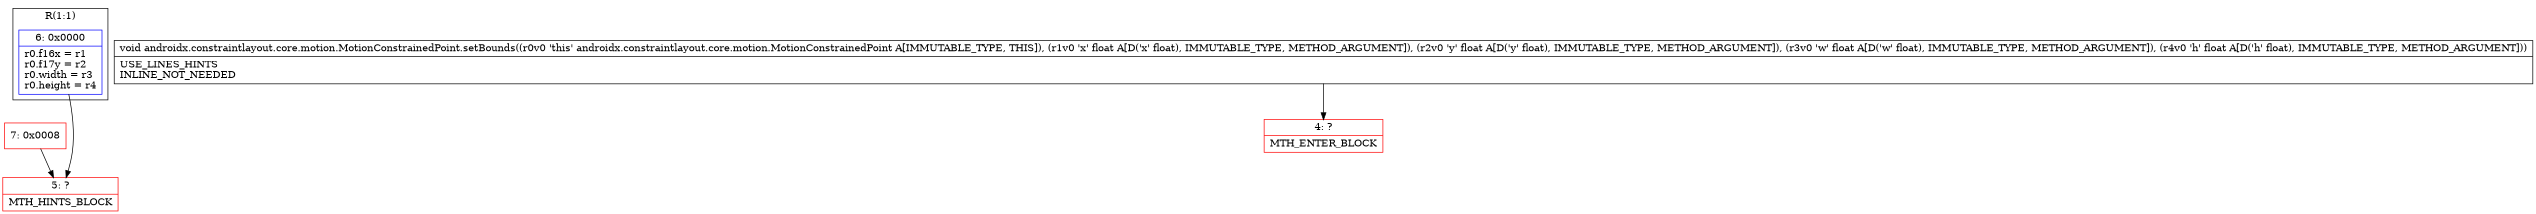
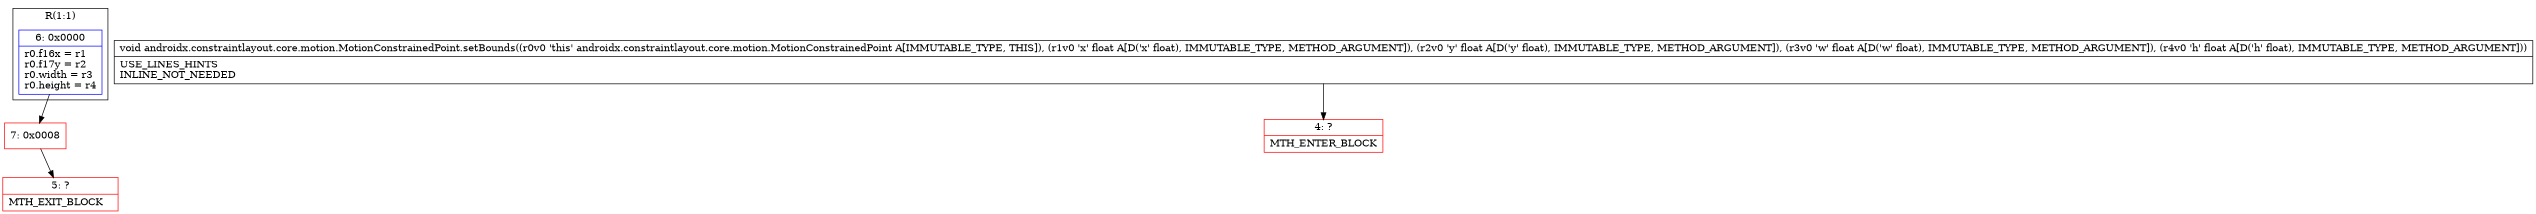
edge "6: 0x0000" -> "5: ?": now "6: 0x0000" -> "7: 0x0008"
node "5: ?": text "MTH_HINTS_BLOCK" -> "MTH_EXIT_BLOCK"
